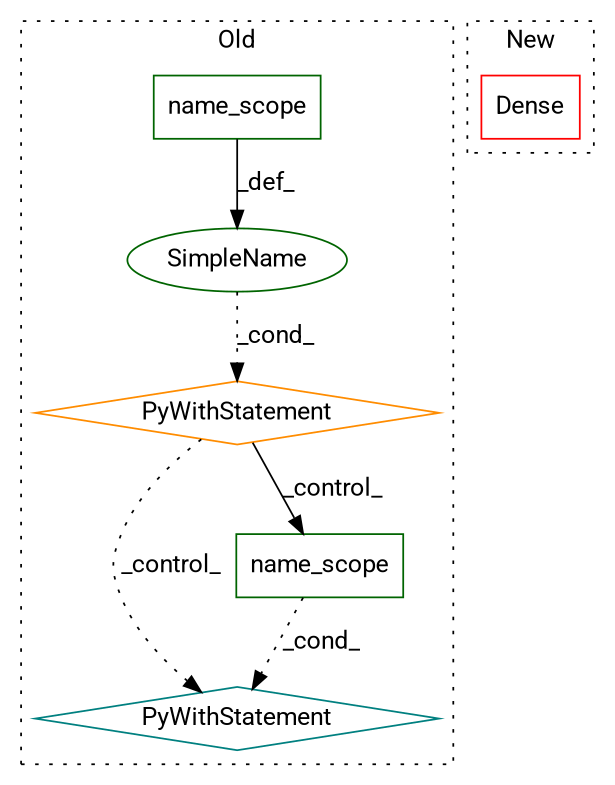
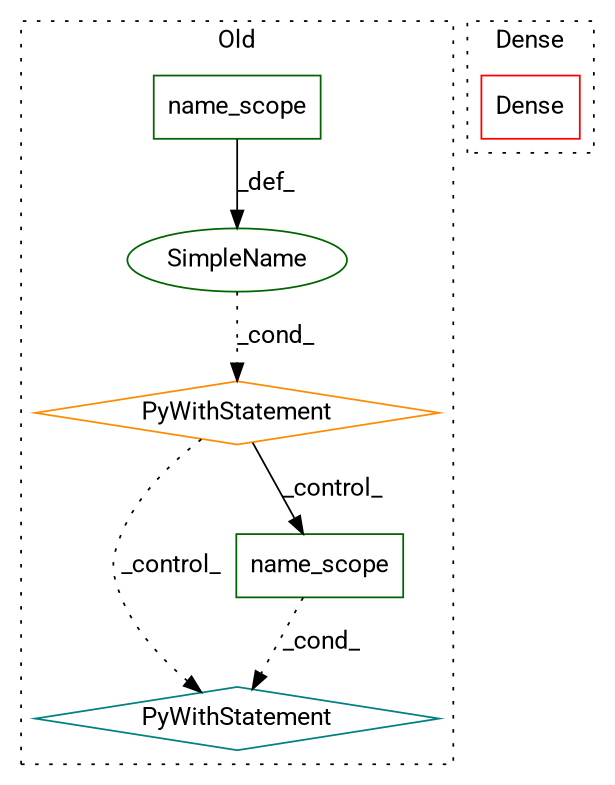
cluster "New": label "New" -> "Dense"
